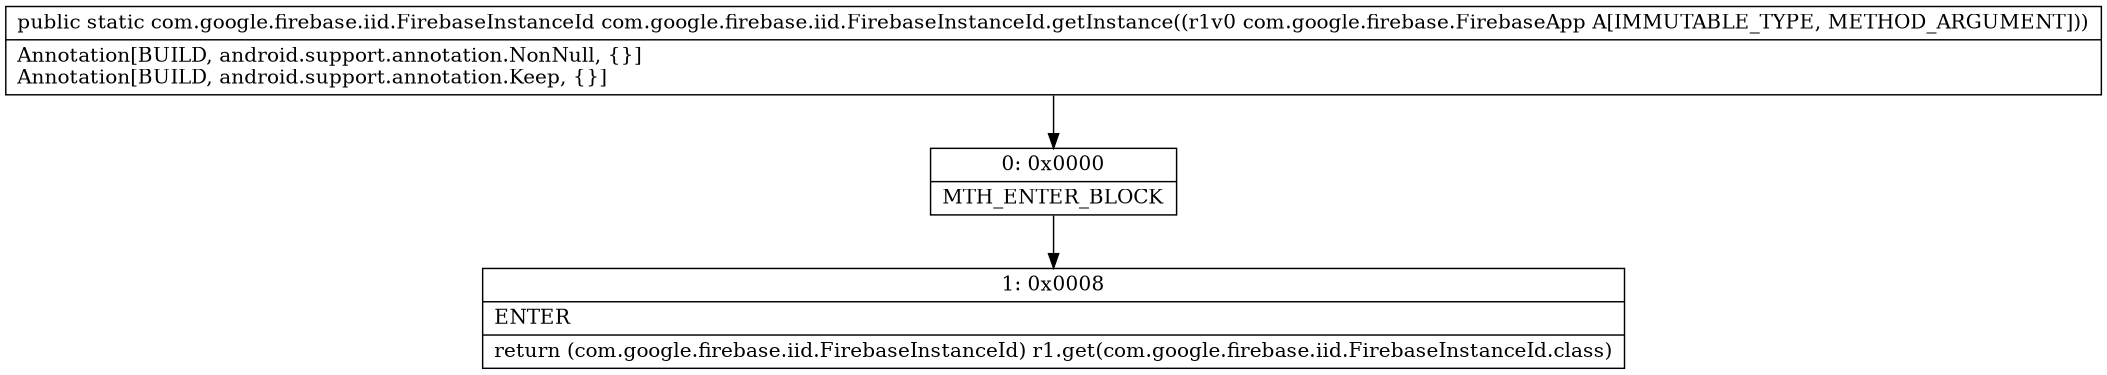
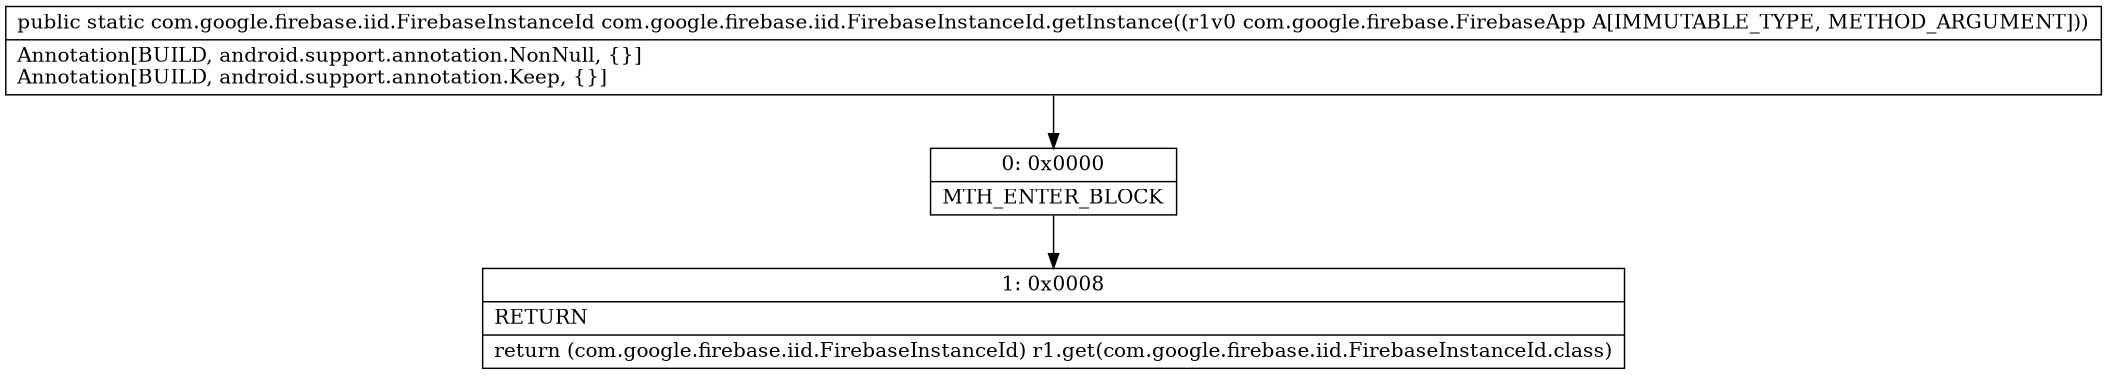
node "1: 0x0008": text "ENTER" -> "RETURN"
